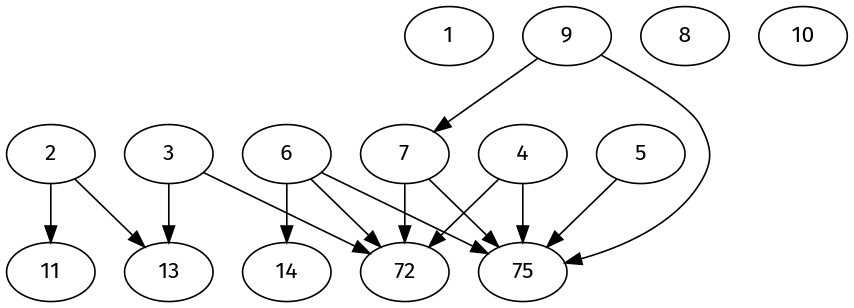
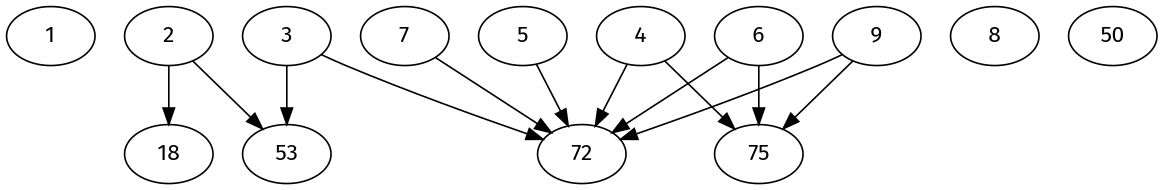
node "10": label "10" -> "50"
edge "9" -> "7": now "9" -> "72"
edge "7" -> "75": removed
edge "5" -> "75": now "5" -> "72"
node "11": label "11" -> "18"
node "13": label "13" -> "53"
node "14": removed
